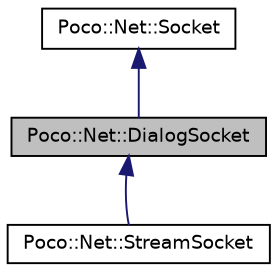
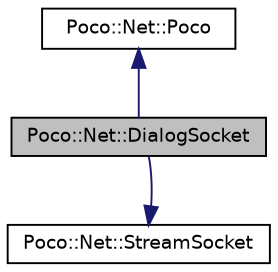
node "Poco::Net::Socket": label "Poco::Net::Socket" -> "Poco::Net::Poco"
edge "Poco::Net::StreamSocket" -> "Poco::Net::DialogSocket": reversed
